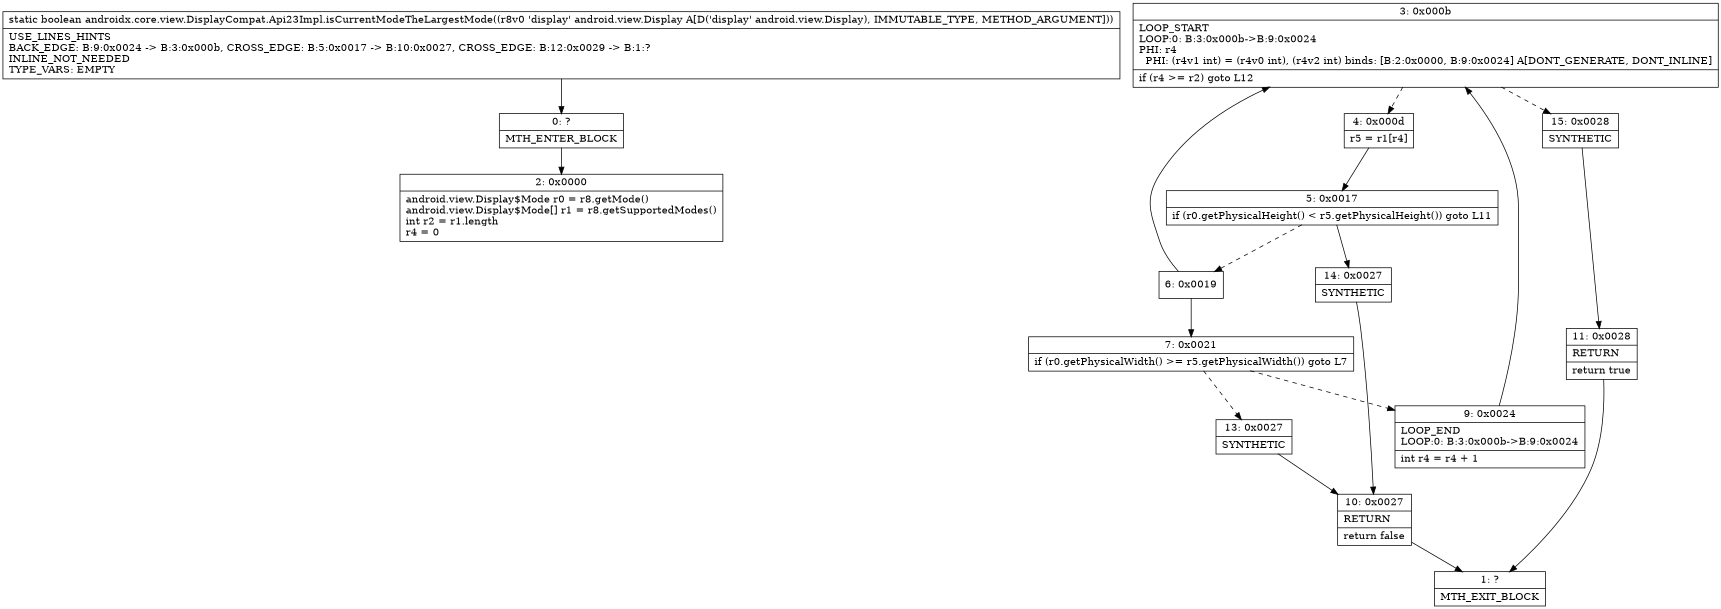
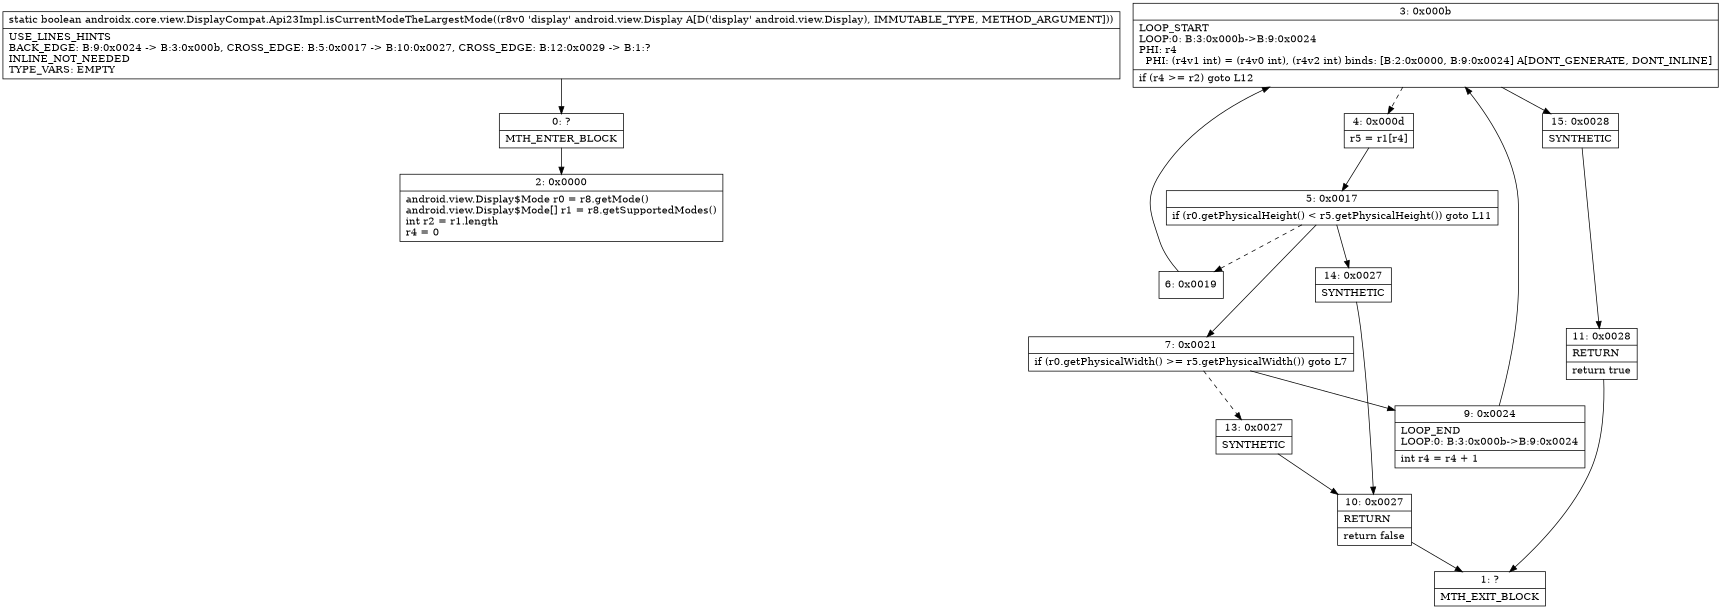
edge "3: 0x000b" -> "15: 0x0028": style dashed -> solid
edge "6: 0x0019" -> "7: 0x0021": now "5: 0x0017" -> "7: 0x0021"
edge "7: 0x0021" -> "9: 0x0024": style dashed -> solid
